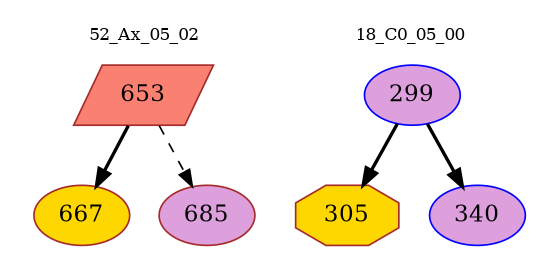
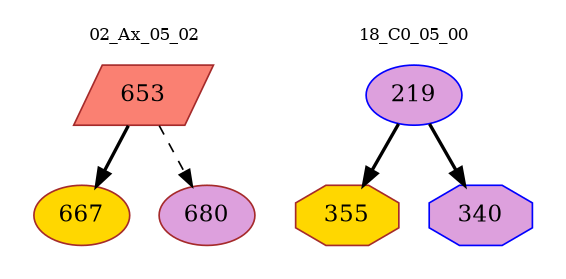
cluster "52_Ax_05_02": label "52_Ax_05_02" -> "02_Ax_05_02"
node "299": label "299" -> "219"
node "685": label "685" -> "680"
node "305": label "305" -> "355"
node "340": shape ellipse -> octagon
